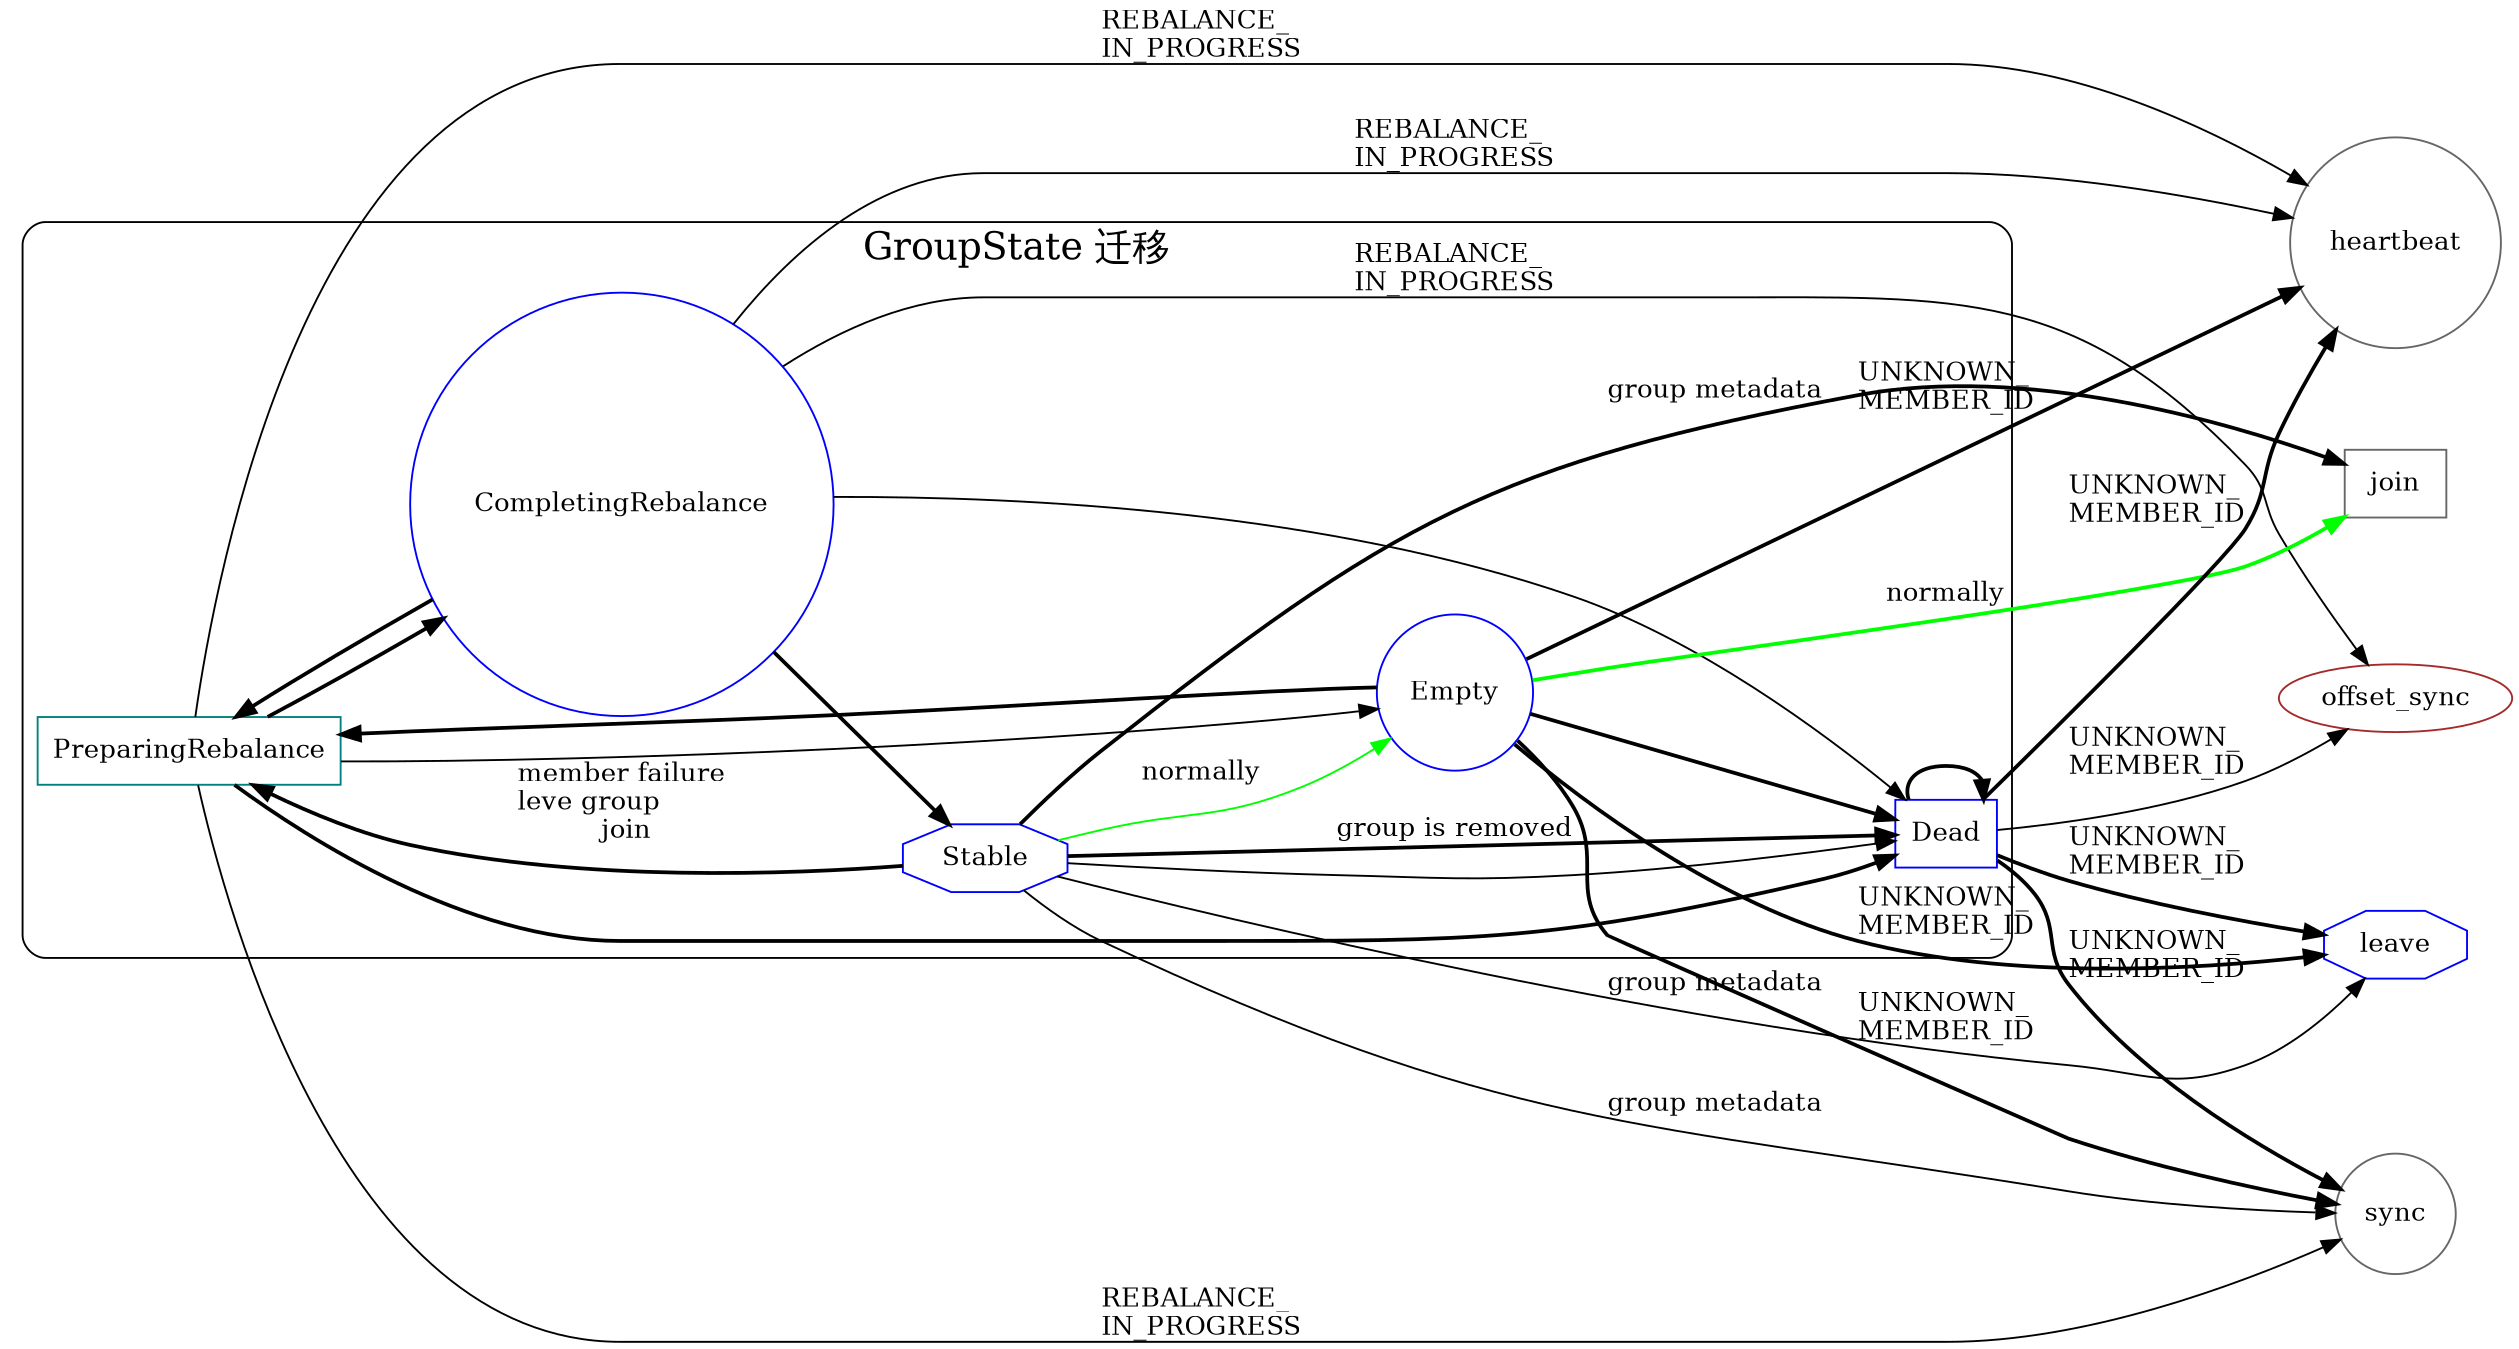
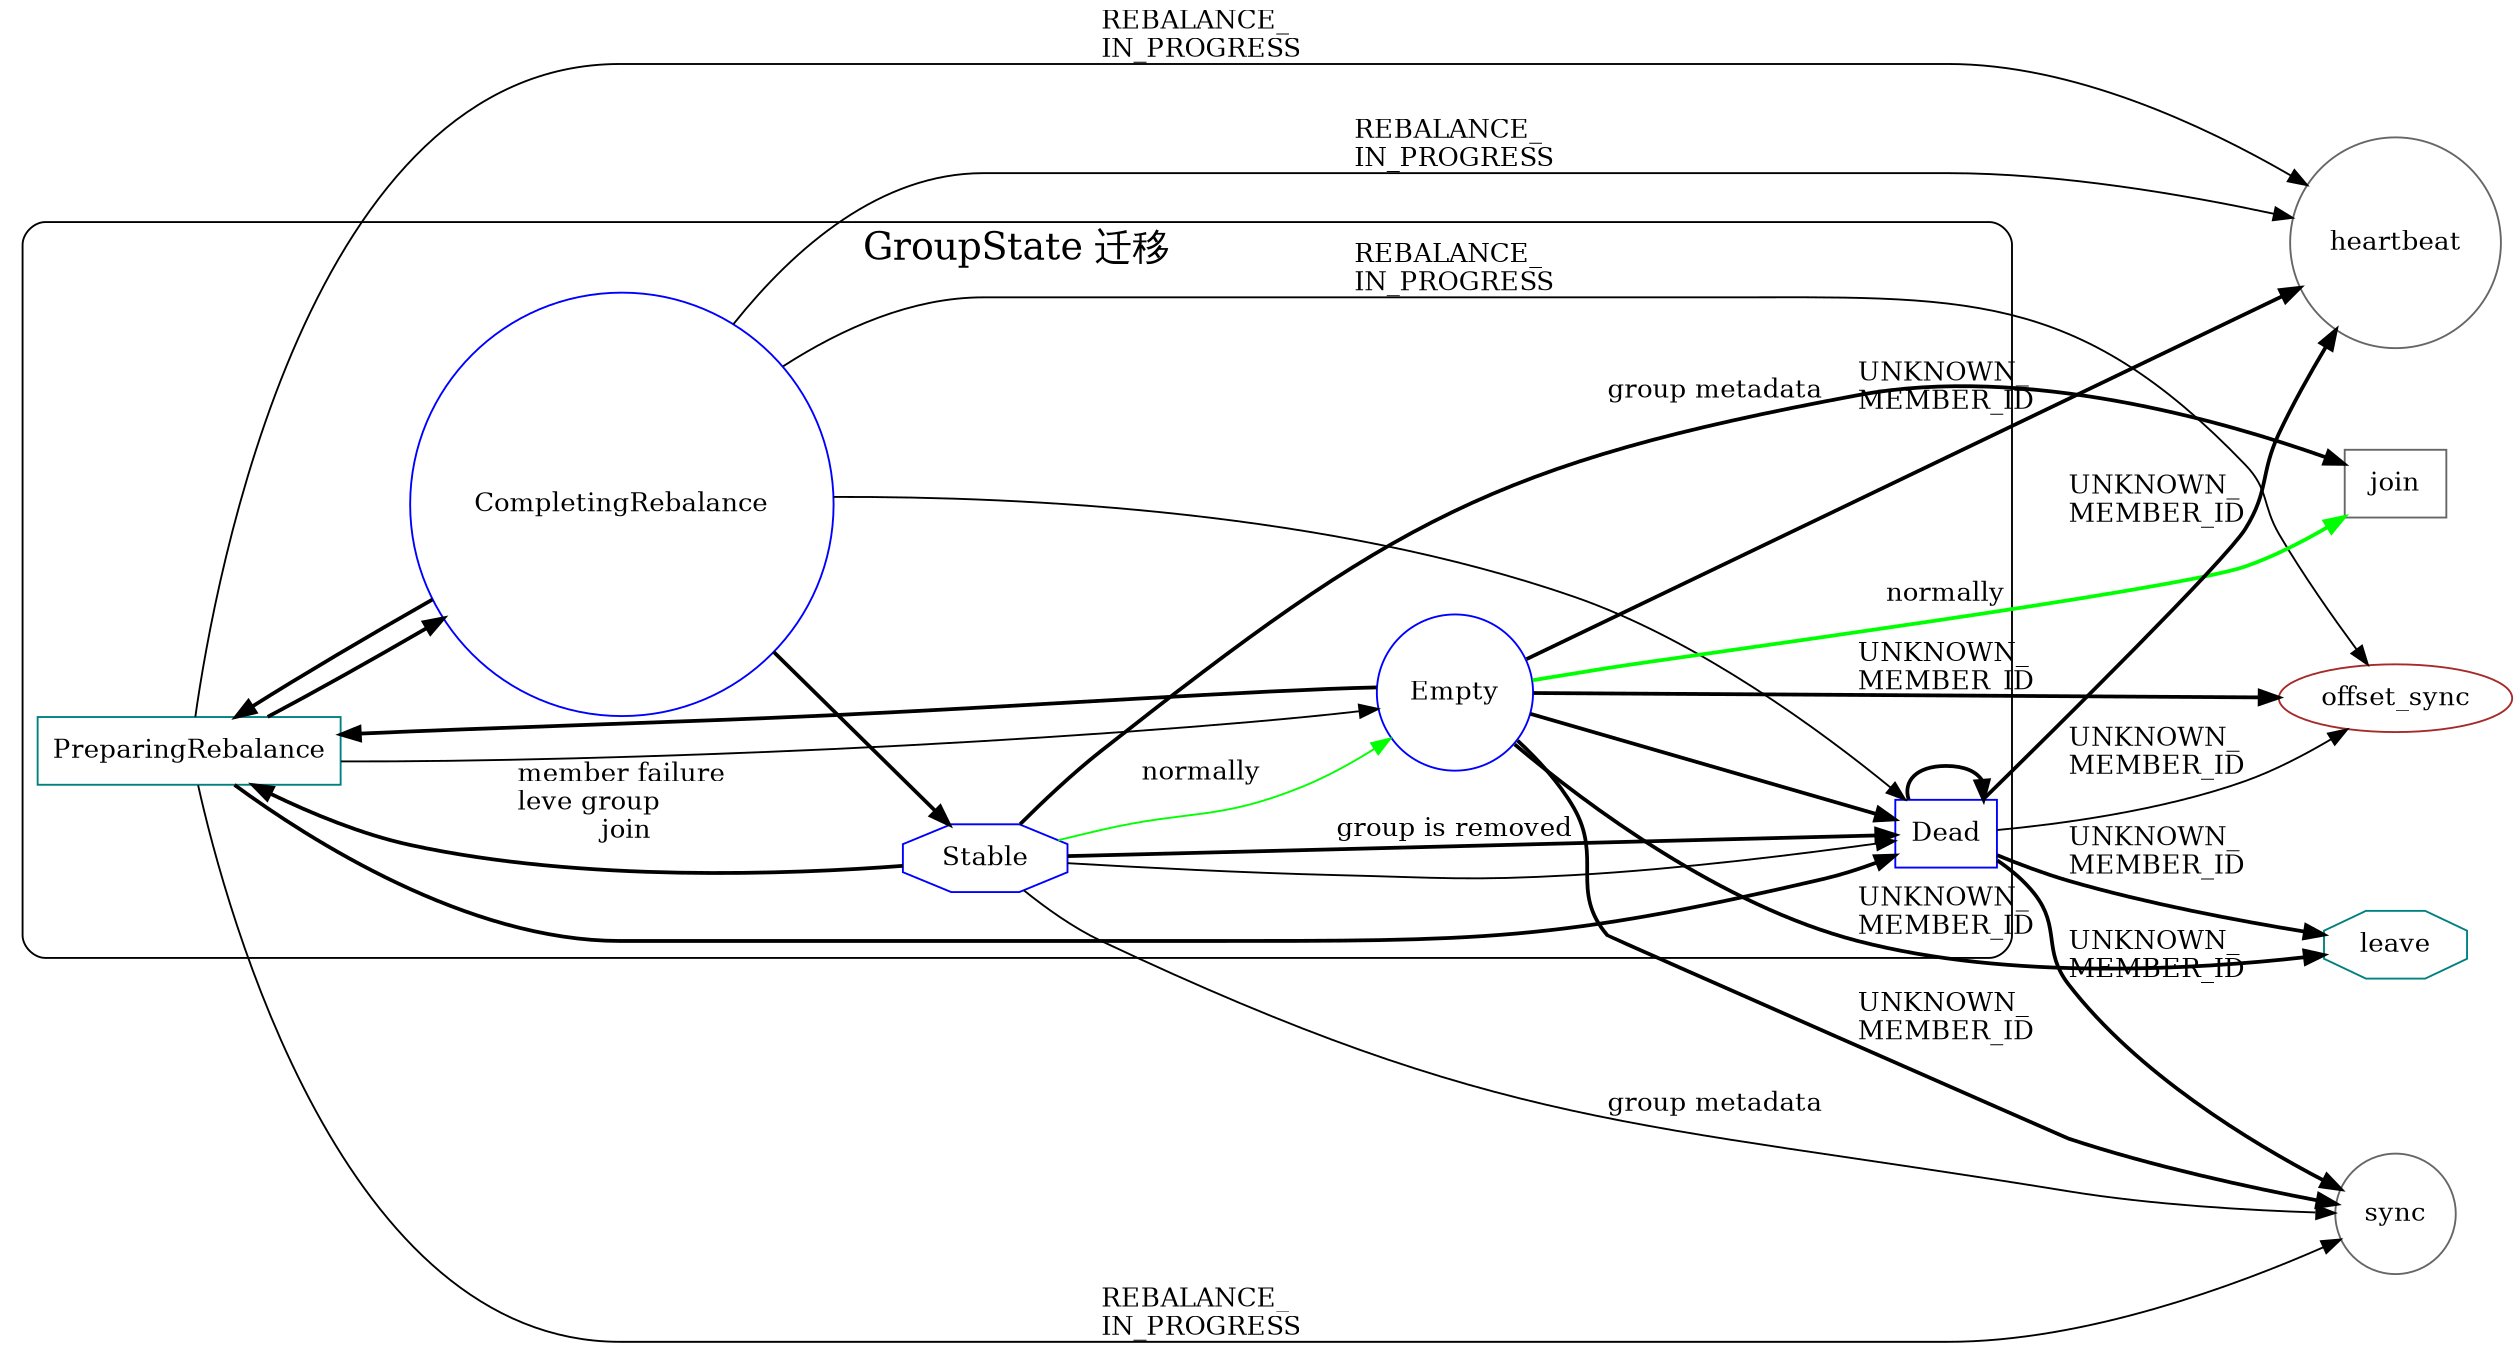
edge "Empty" -> "offset_sync": added, label "UNKNOWN_ MEMBER_ID"
node "leave": color blue -> teal
edge "Stable" -> "leave": removed, label "group metadata"
